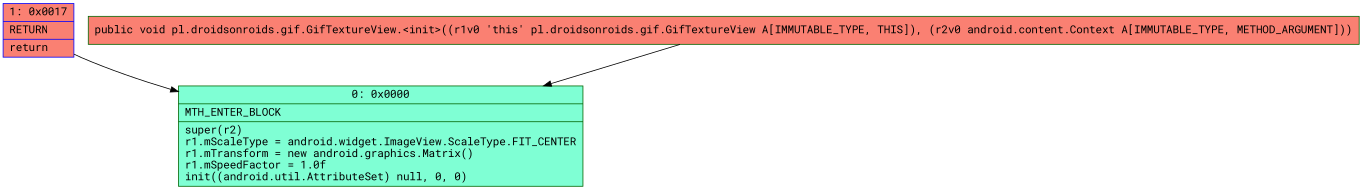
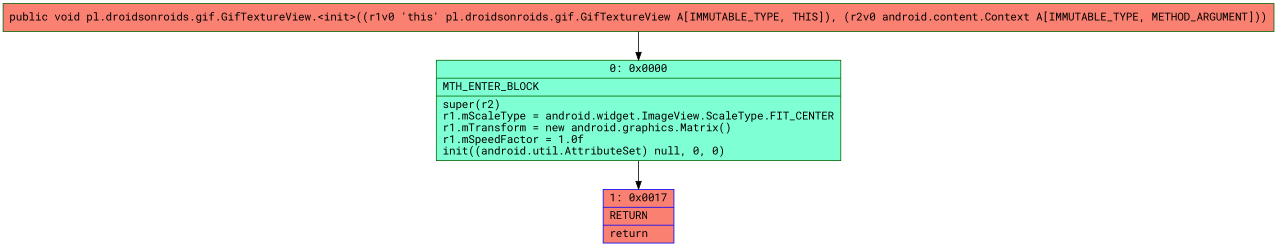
edge "1: 0x0017" -> "0: 0x0000": reversed
